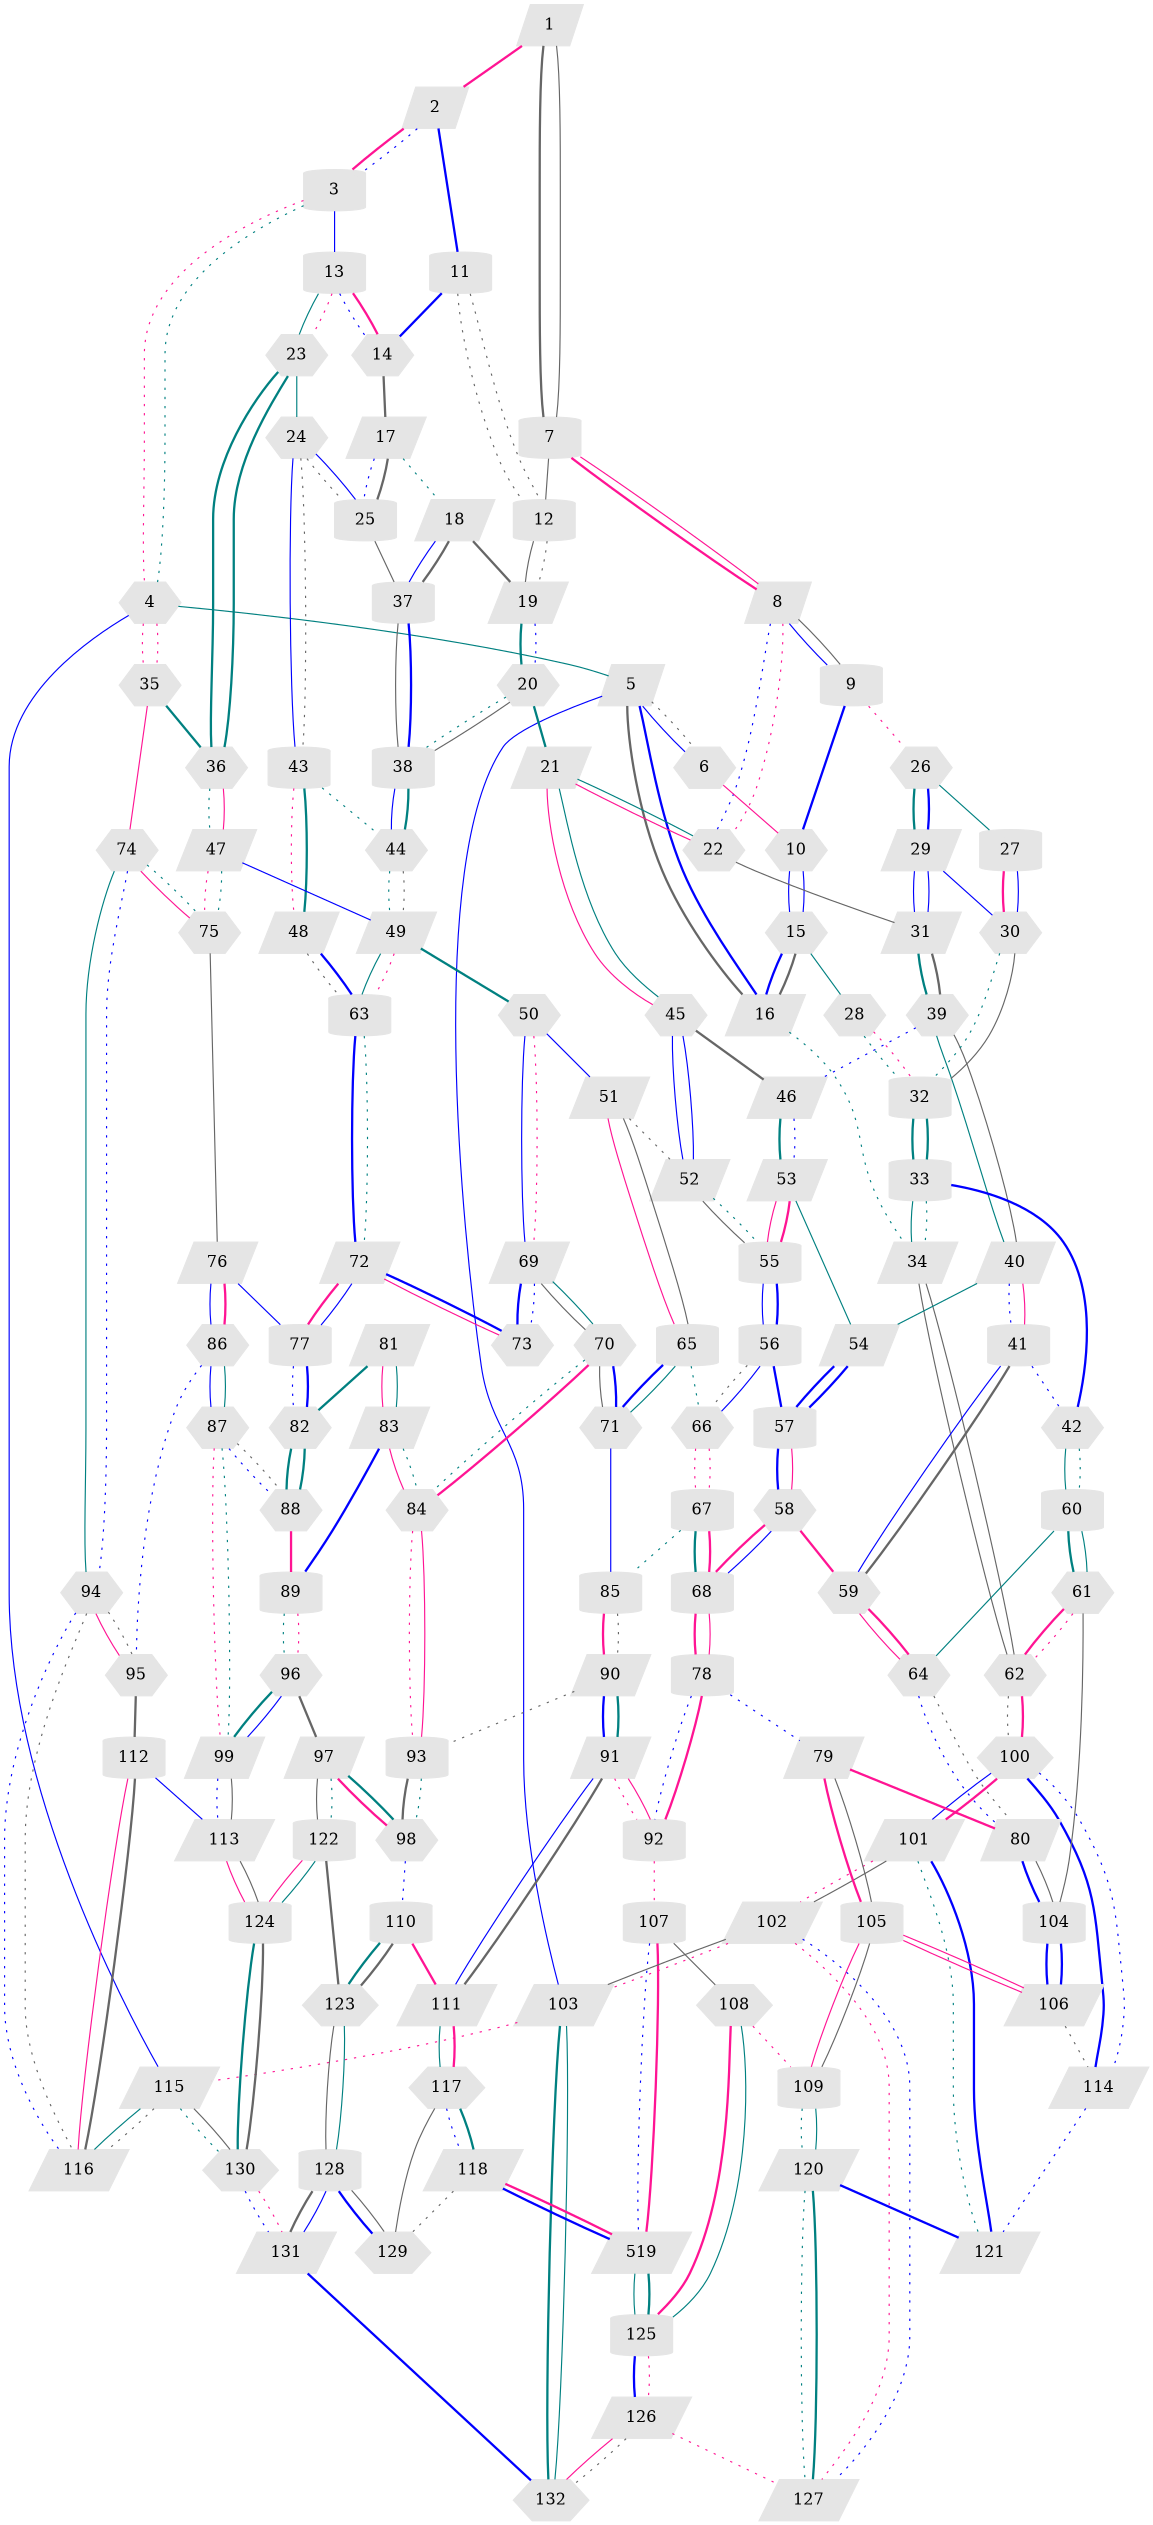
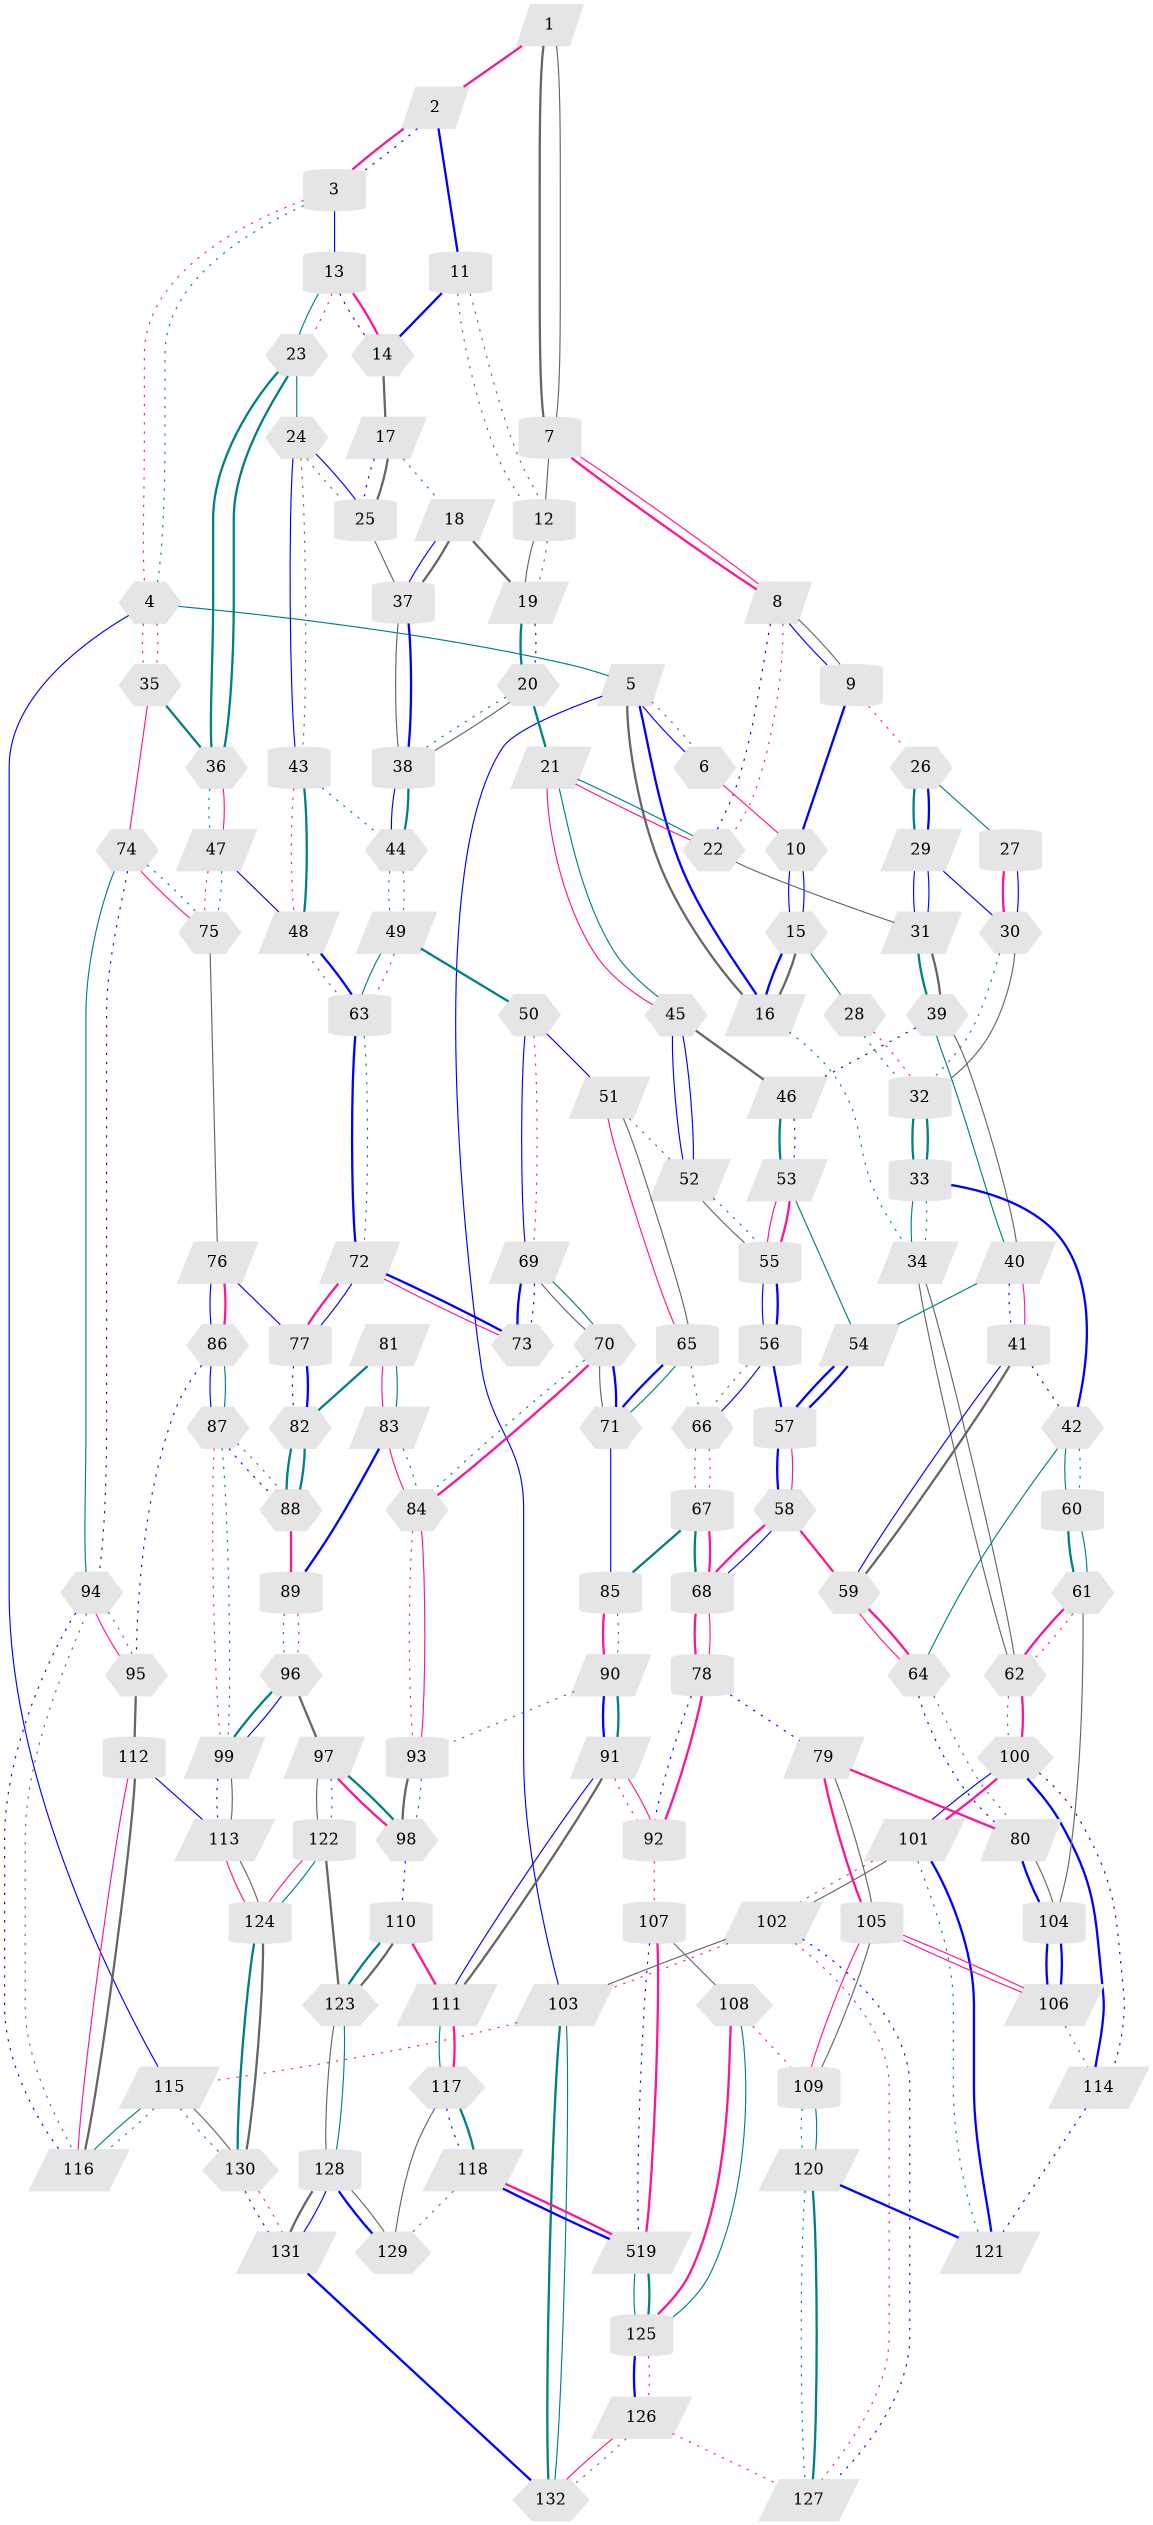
edge "47" -- "49": now "47" -- "48"
edge "67" -- "85": style dotted -> bold
edge "60" -- "64": now "42" -- "64"
